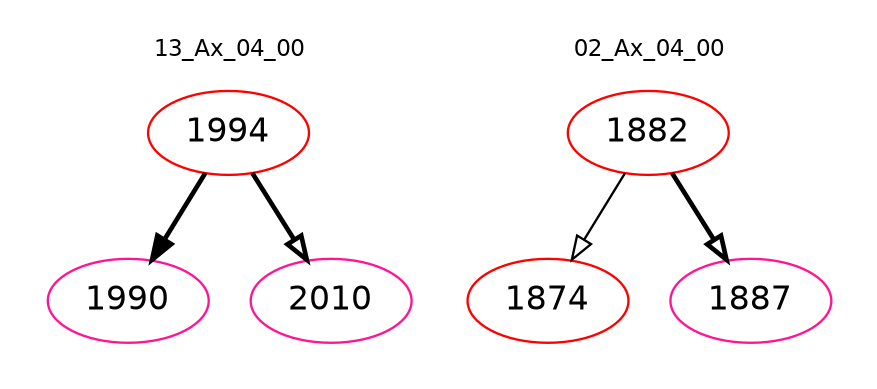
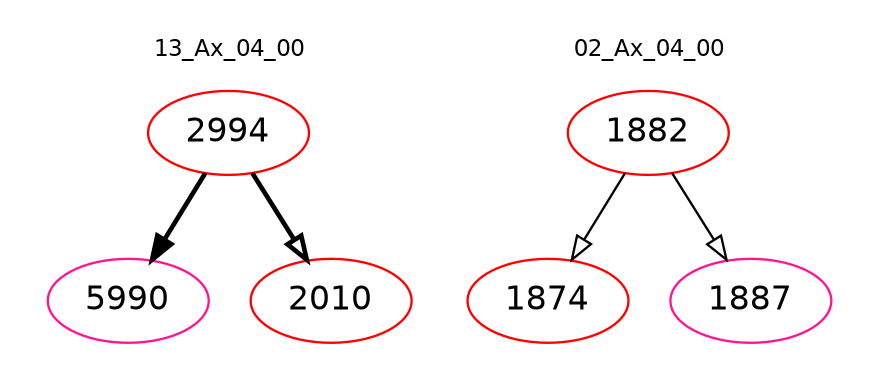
node "1994": label "1994" -> "2994"
edge "1882" -> "1887": style bold -> solid
node "1990": label "1990" -> "5990"
node "2010": color deeppink -> red
